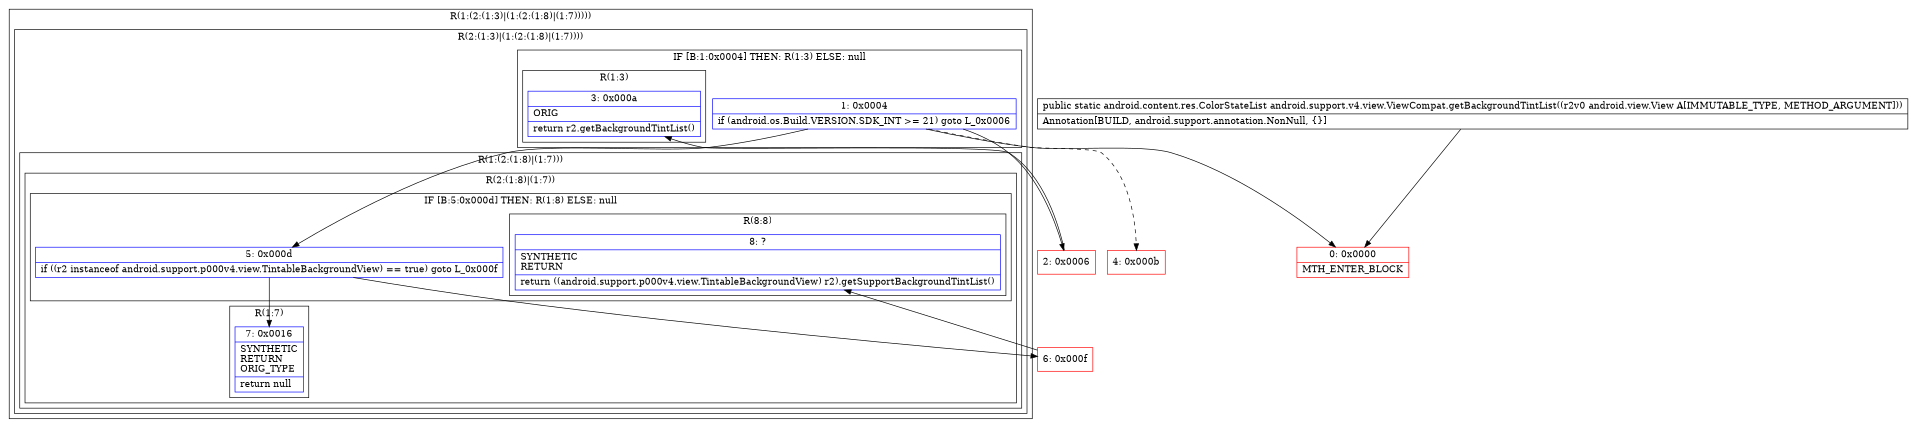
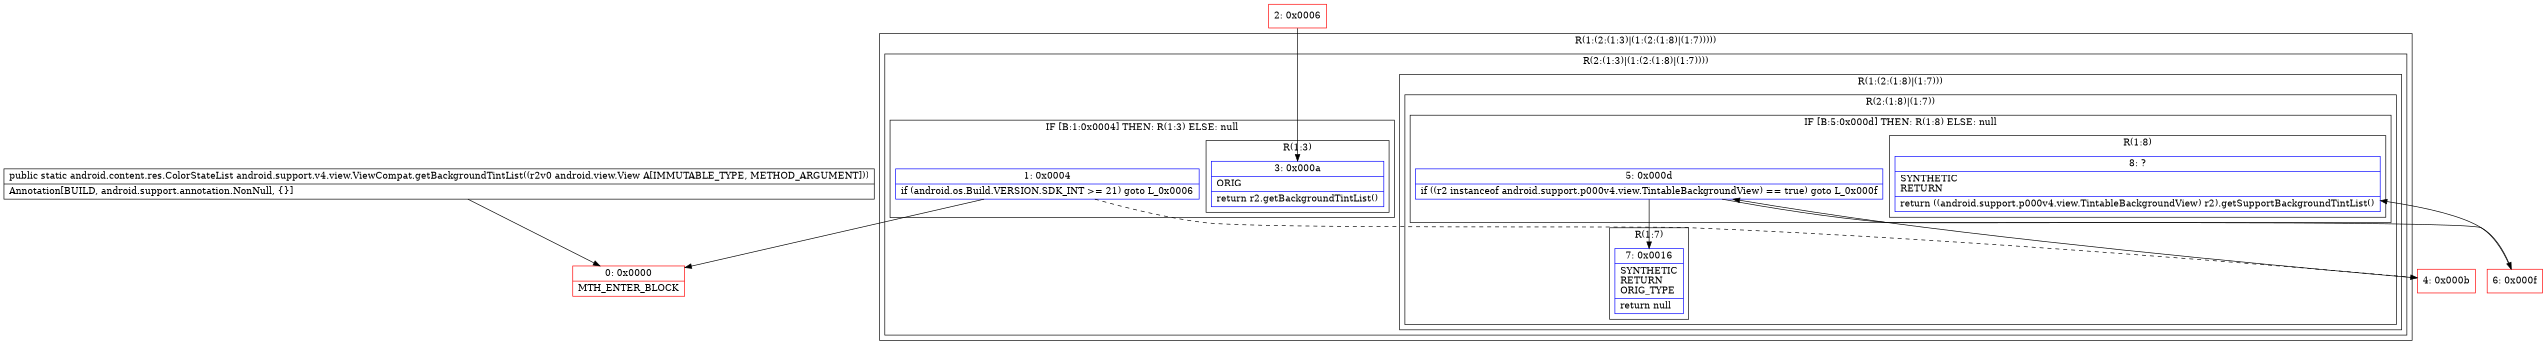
edge "1: 0x0004" -> "5: 0x000d": now "4: 0x000b" -> "5: 0x000d"
edge "1: 0x0004" -> "2: 0x0006": removed
cluster "R(8:8)": label "R(8:8)" -> "R(1:8)"
